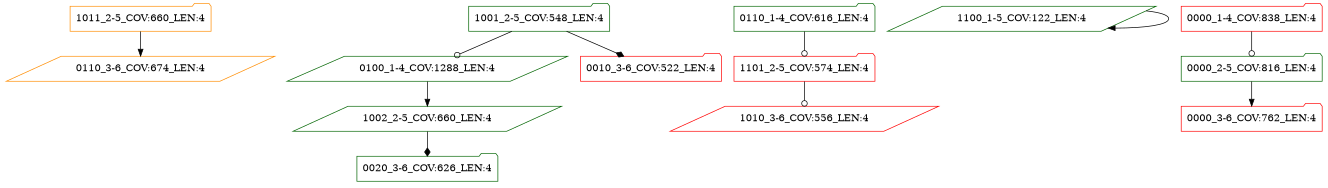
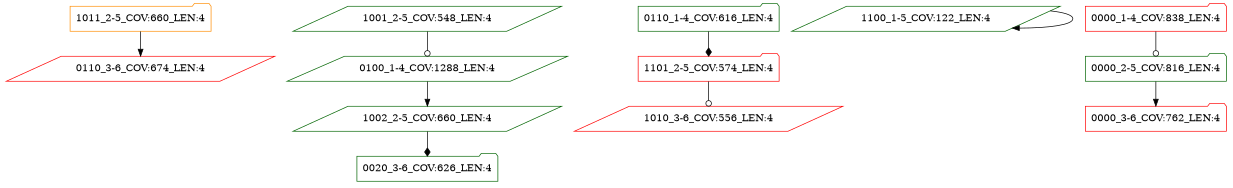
node "1001_2-5_COV:548_LEN:4": shape folder -> parallelogram
edge "0110_1-4_COV:616_LEN:4" -> "1101_2-5_COV:574_LEN:4": arrowhead odot -> diamond
node "0110_3-6_COV:674_LEN:4": color darkorange -> red
node "0010_3-6_COV:522_LEN:4": removed
